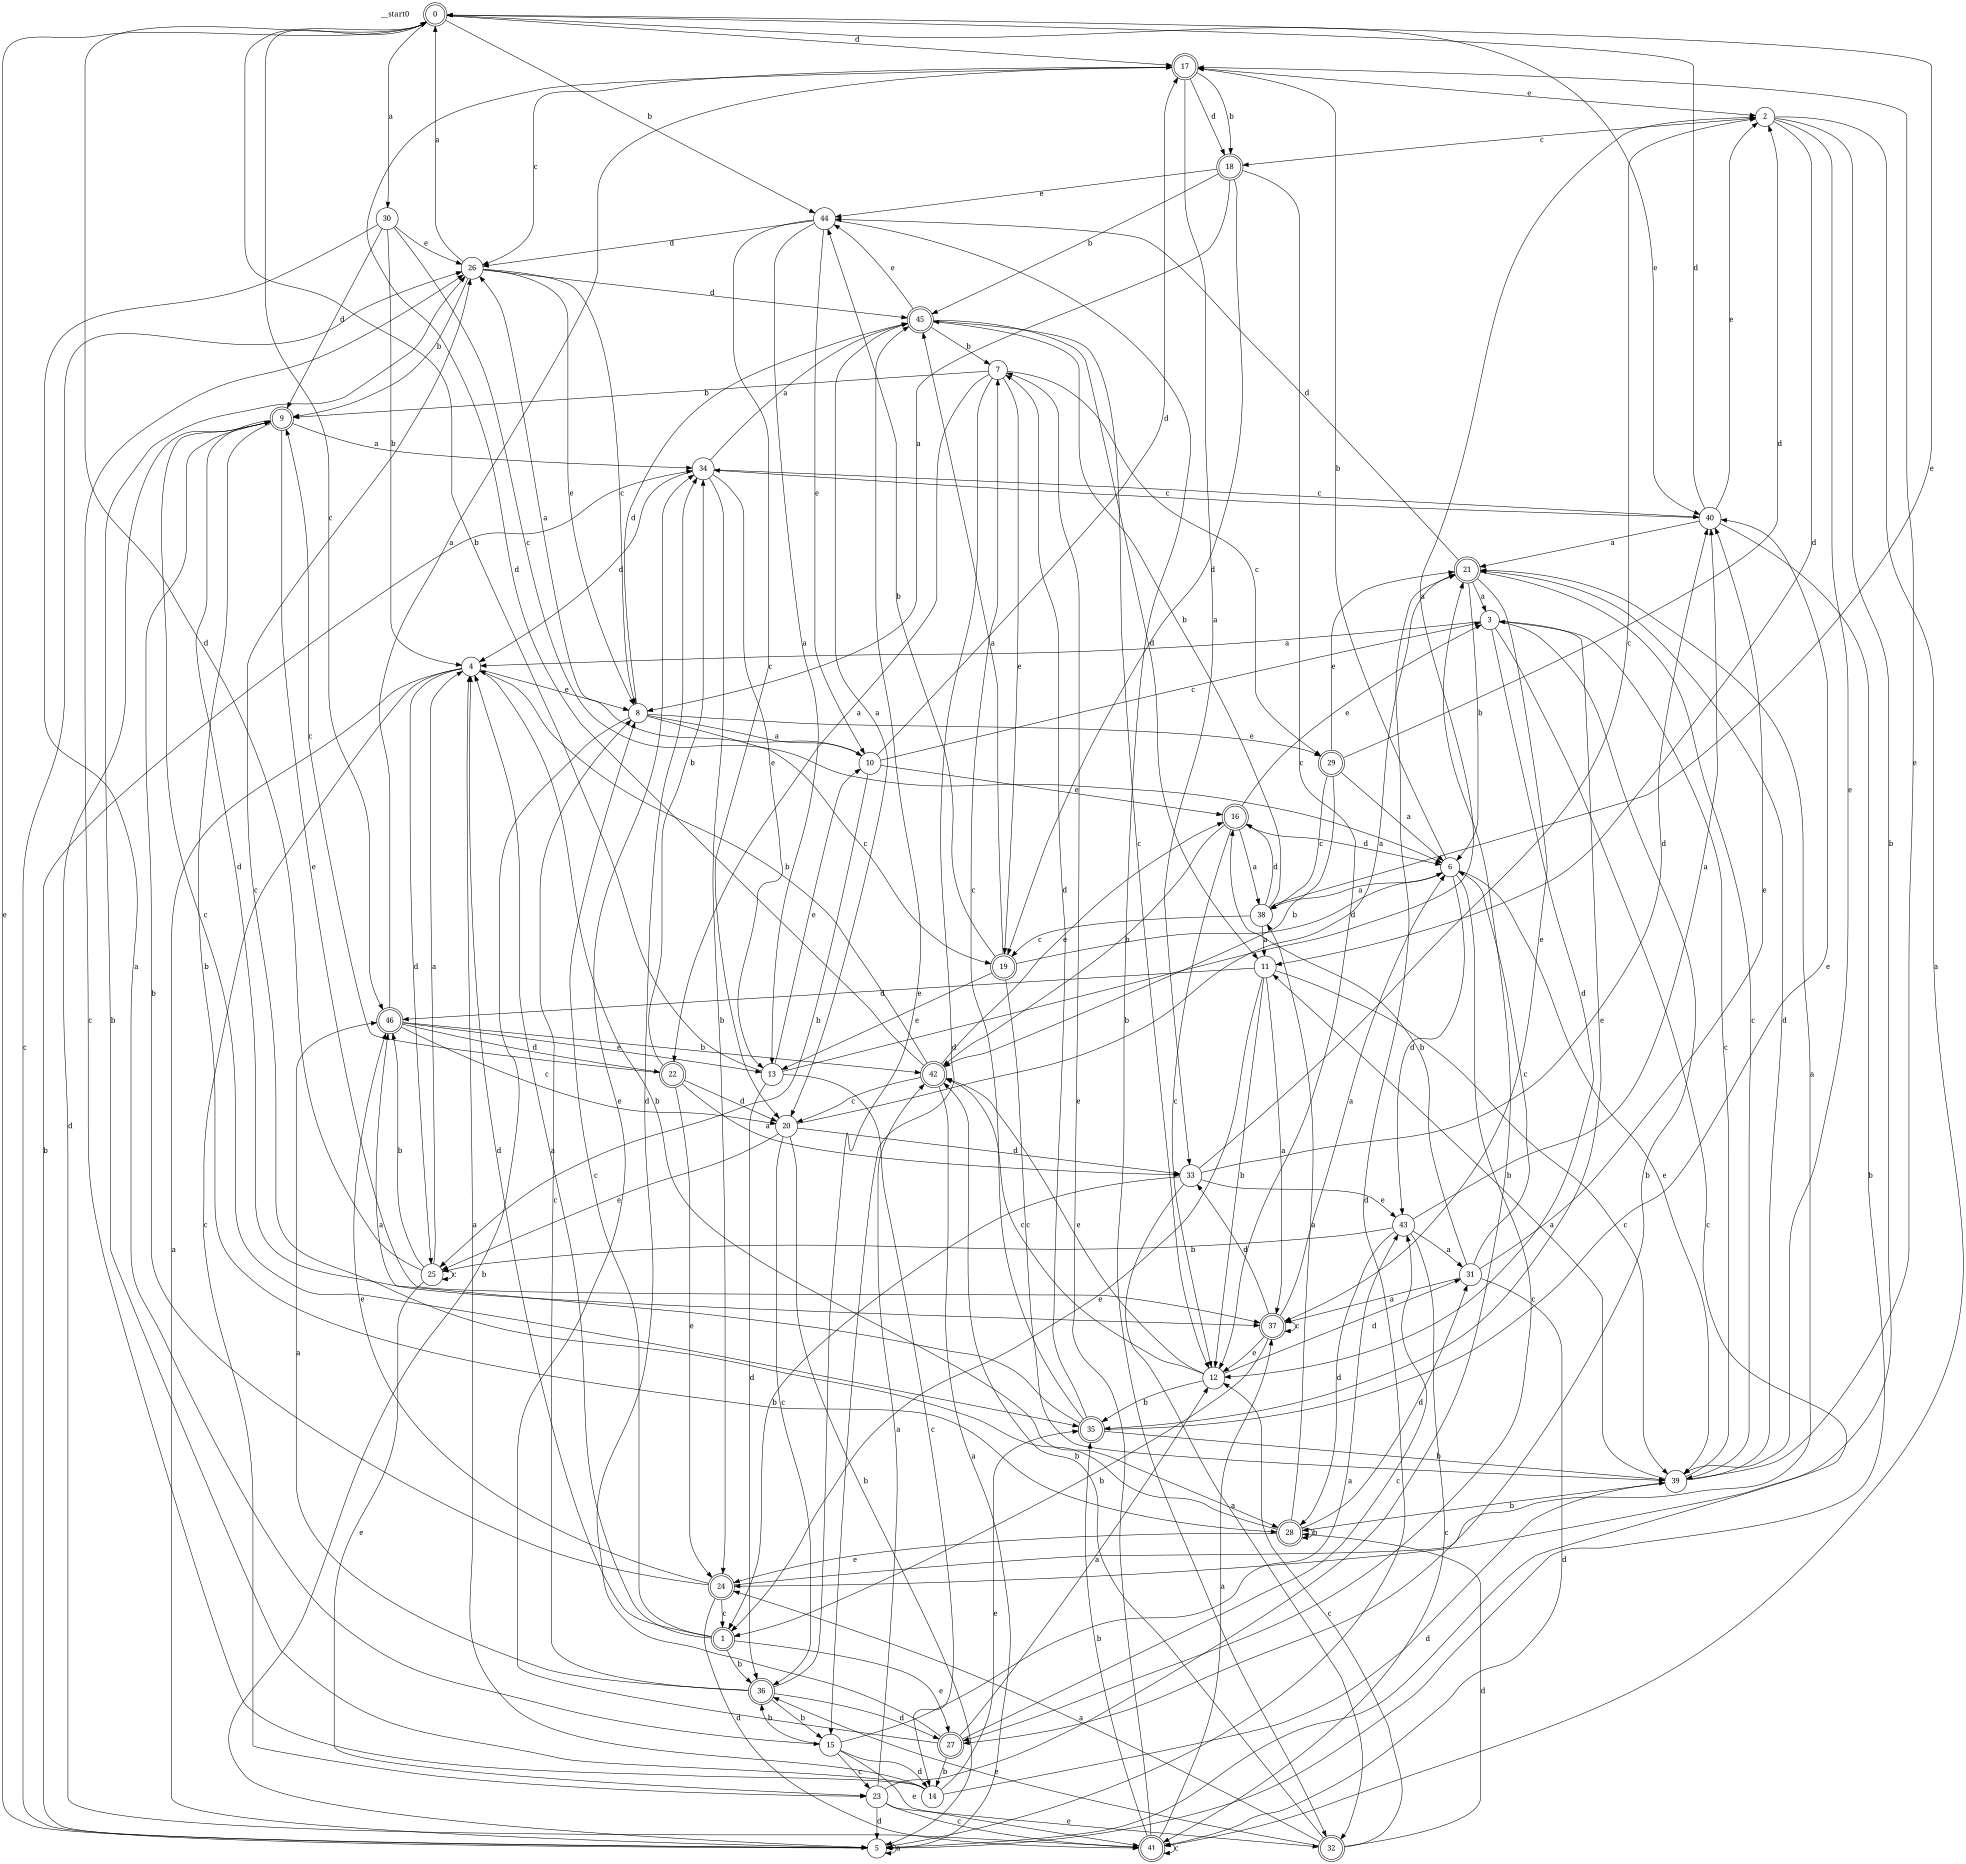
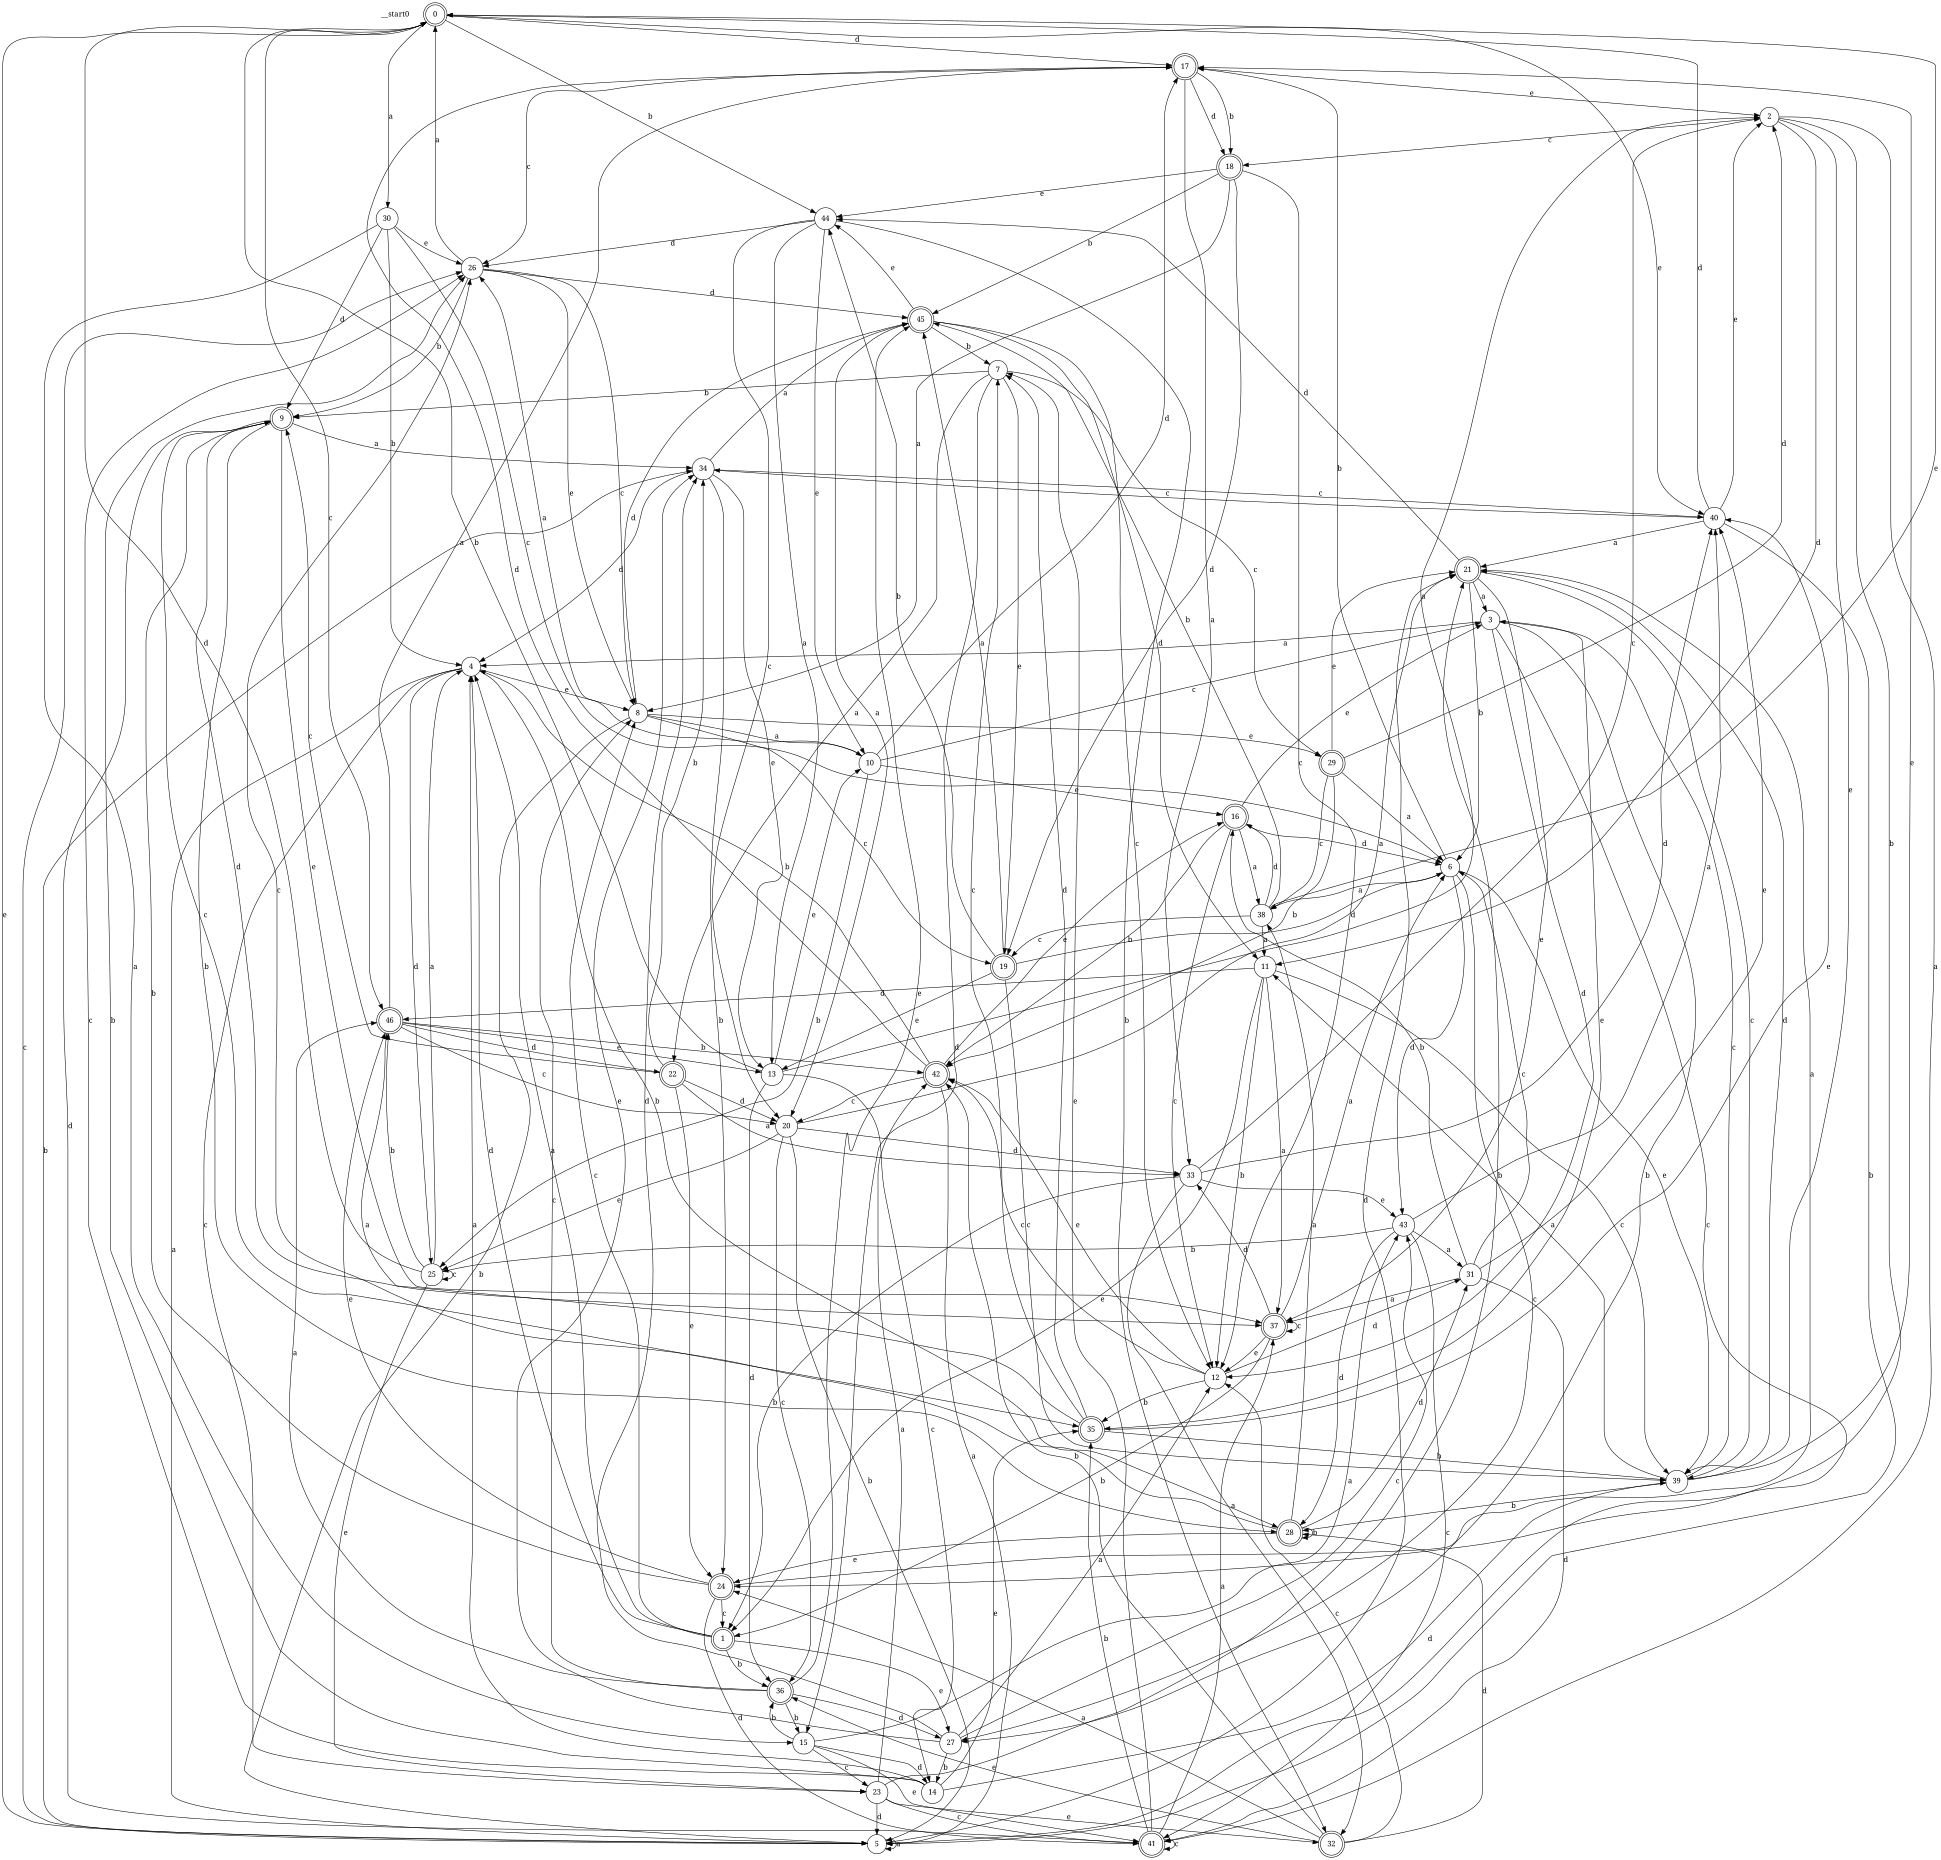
node "27": shape doublecircle -> circle
